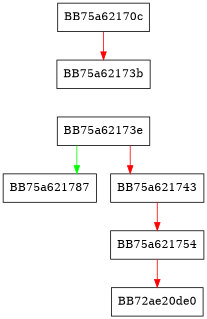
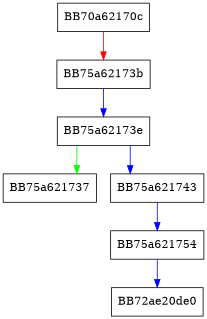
node "BB75a62170c": label "BB75a62170c" -> "BB70a62170c"
edge "BB75a62173b" -> "BB75a62173e": added
edge "BB75a62173e" -> "BB75a621743": color red -> blue
node "BB75a621787": label "BB75a621787" -> "BB75a621737"
edge "BB75a621743" -> "BB75a621754": color red -> blue
edge "BB75a621754" -> "BB72ae20de0": color red -> blue
